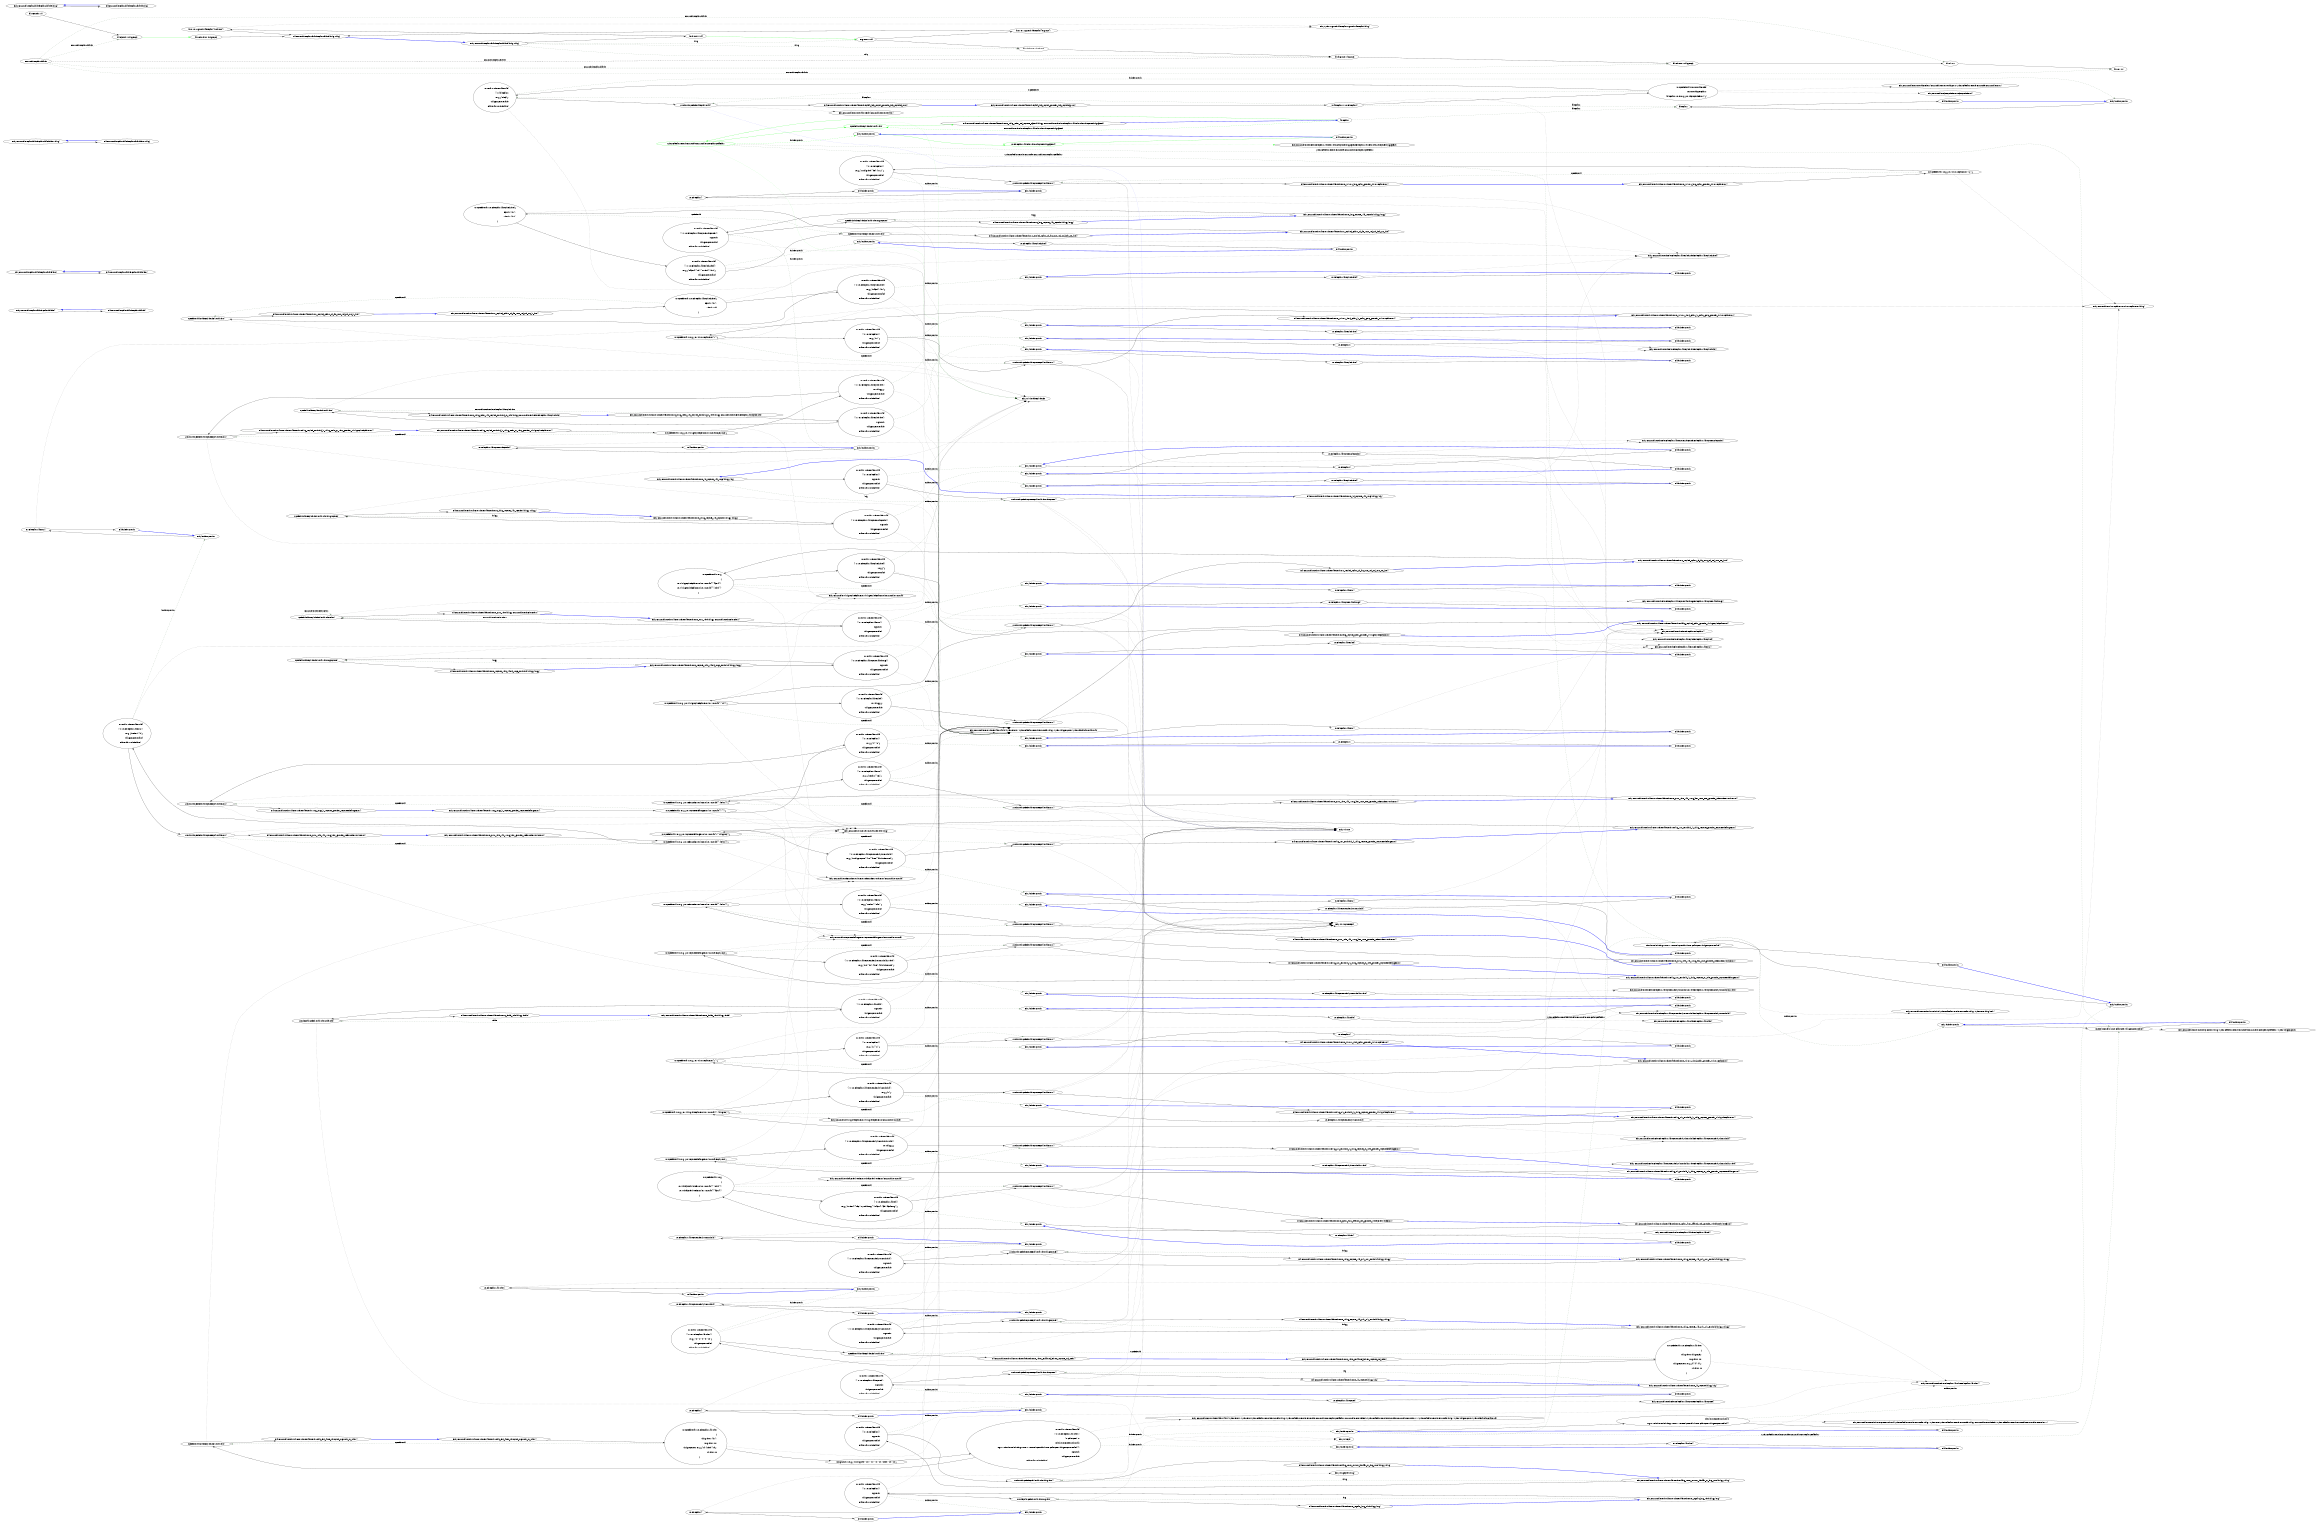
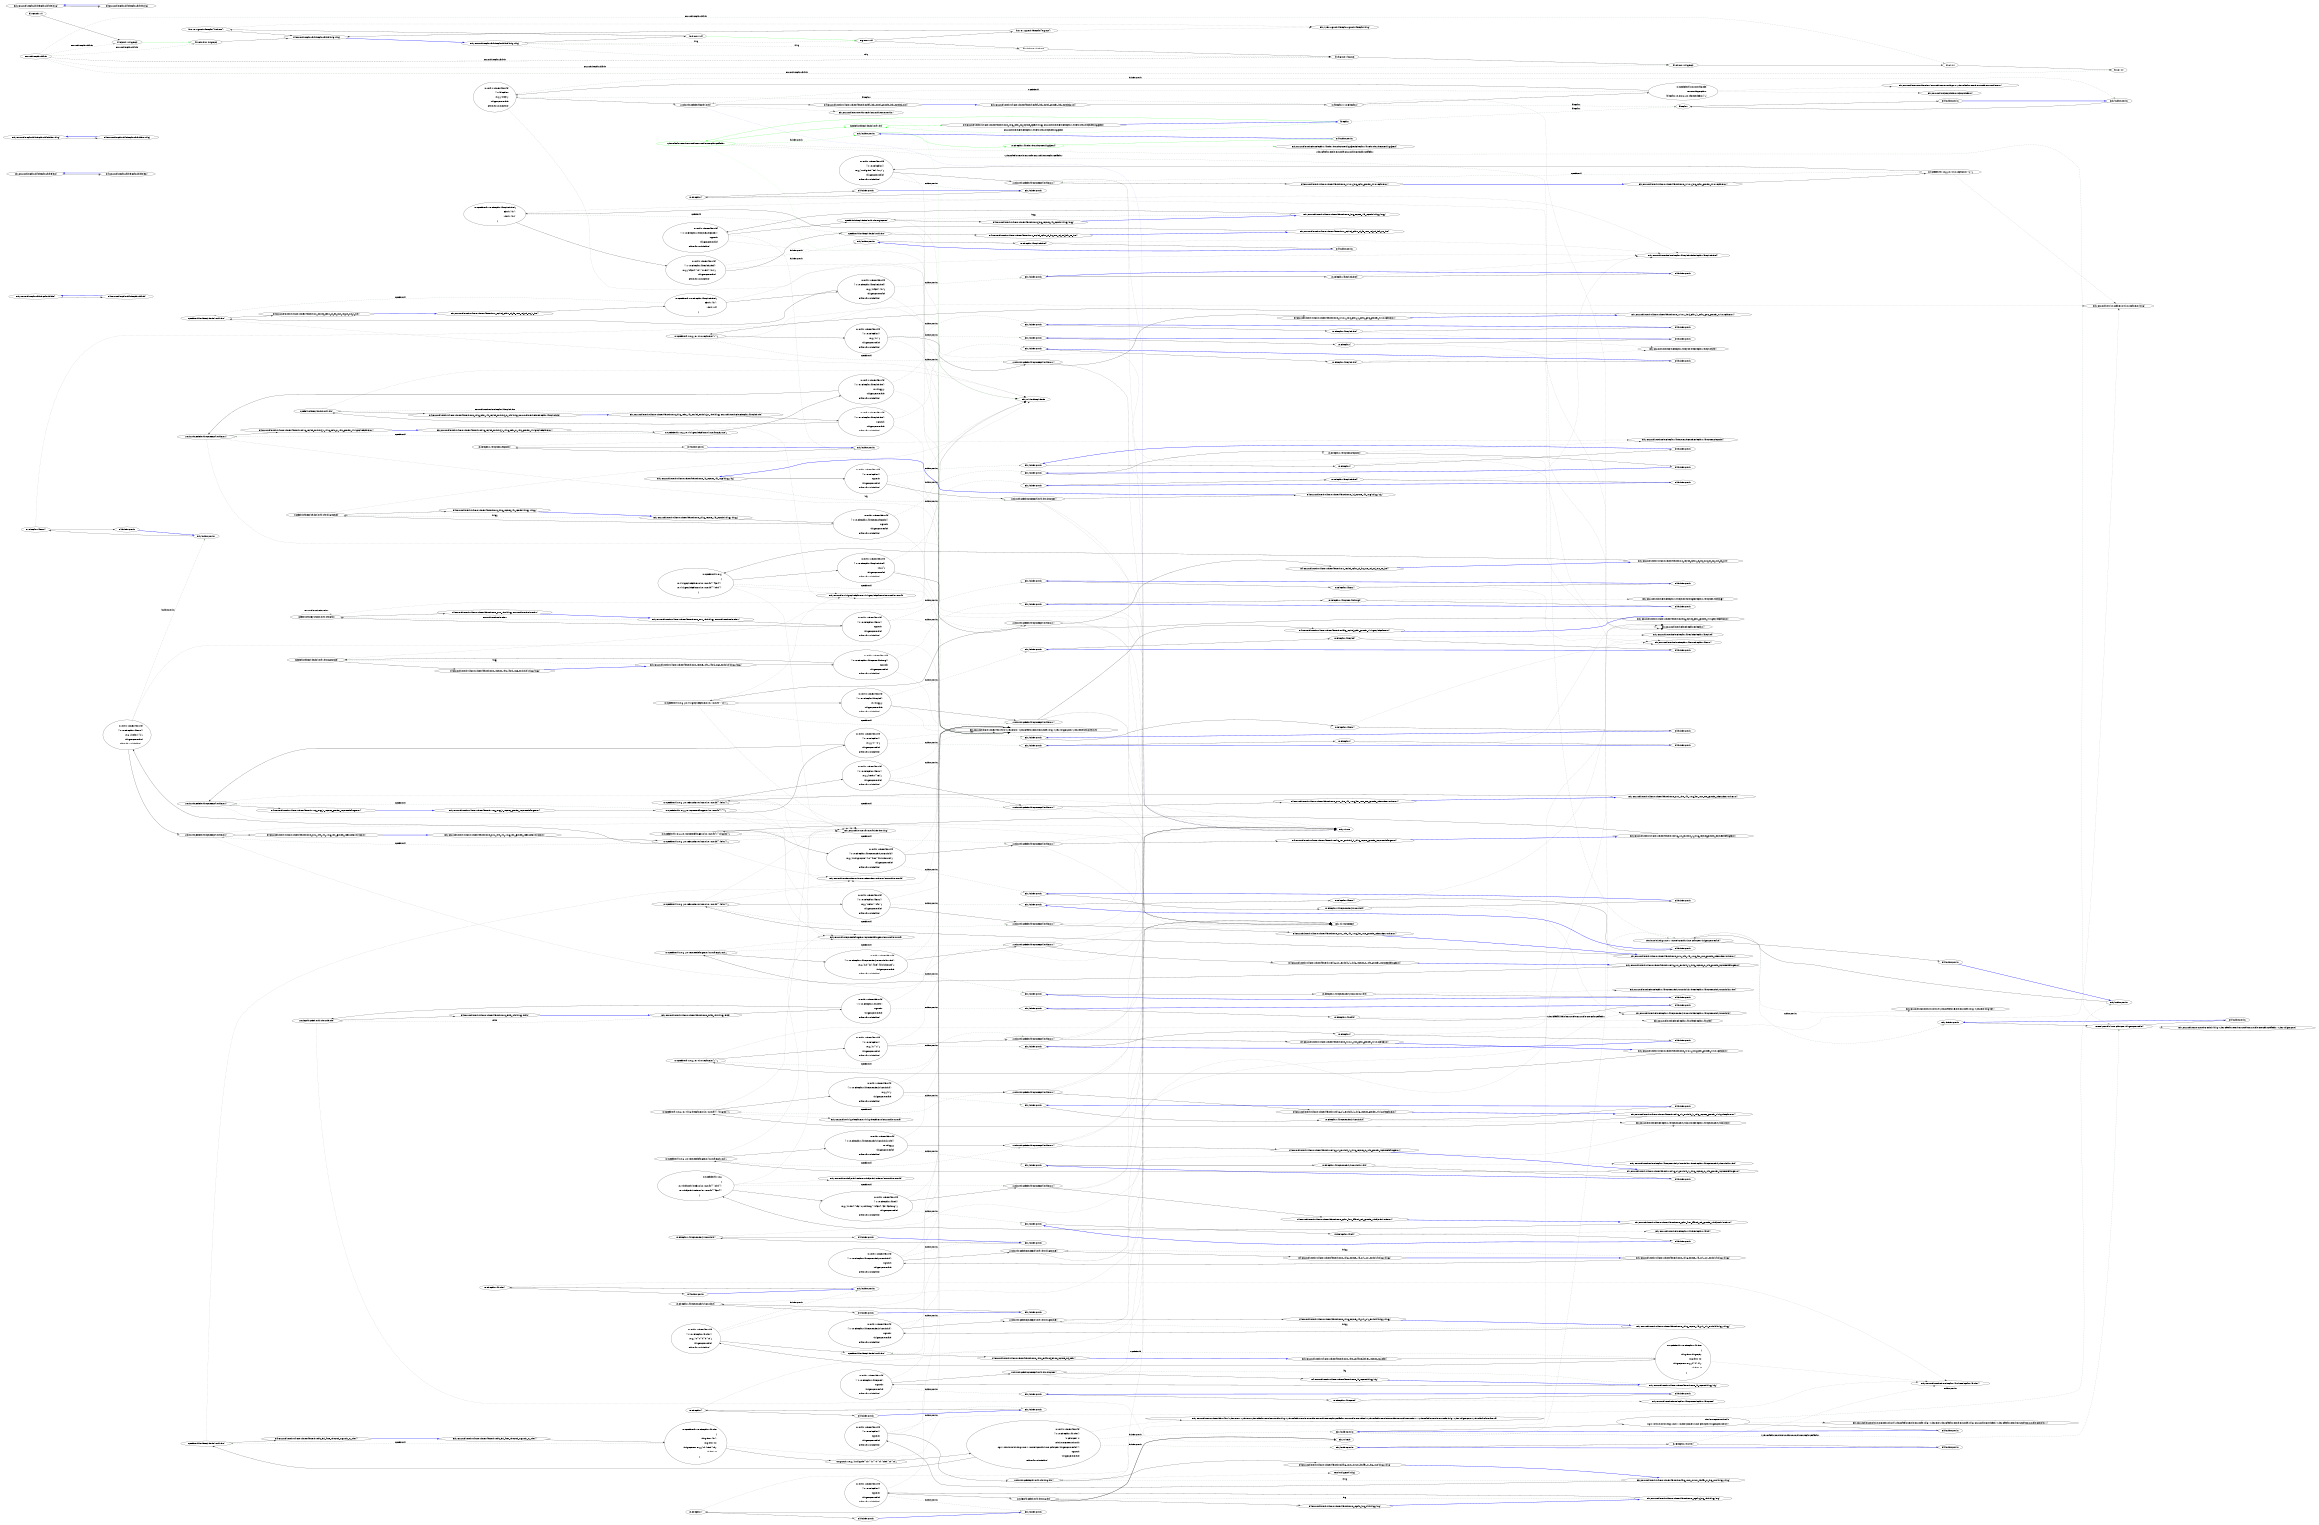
edge "CommandLine.OptionAttribute" -> "this.metaValue = string.Empty": added, label "CommandLine.OptionAttribute"
node "new FakeOptionsWithSets()": label "new FakeOptionsWithSets()" -> "short FakeOptionsWithSets()"
edge "Assert.Equal(expected, result.Value.LongValue)" -> "Entry Unk.Equal": style dotted -> bold
node "Entry string.Equals(string)": label "Entry string.Equals(string)" -> "Generic string.Equals(string)"
